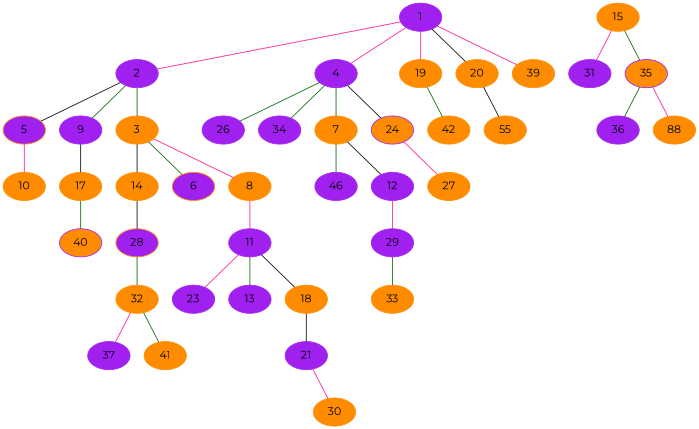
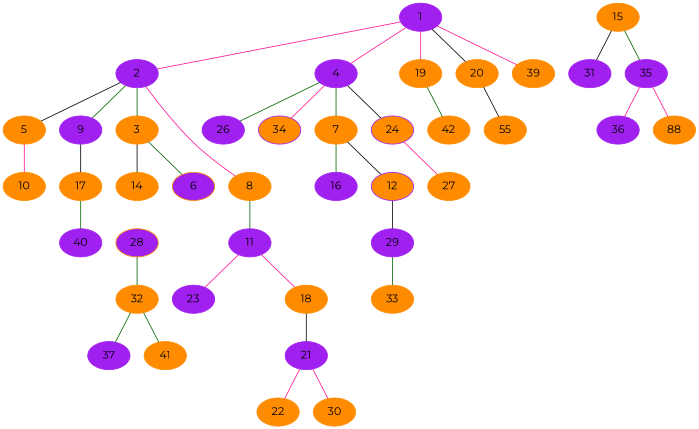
edge "15" -- "31": color deeppink -> black
node "35": fillcolor darkorange -> purple
edge "4" -- "34": color darkgreen -> deeppink
edge "35" -- "36": color darkgreen -> deeppink
node "5": fillcolor purple -> darkorange
node "34": fillcolor purple -> darkorange
edge "3" -- "8": now "2" -- "8"
node "46": label "46" -> "16"
node "12": fillcolor purple -> darkorange
edge "14" -- "28": removed
edge "8" -- "11": color deeppink -> darkgreen
edge "12" -- "29": color deeppink -> black
node "40": fillcolor darkorange -> purple
edge "11" -- "18": color black -> deeppink
node "13": removed
edge "32" -- "37": color deeppink -> darkgreen
node "22": added
